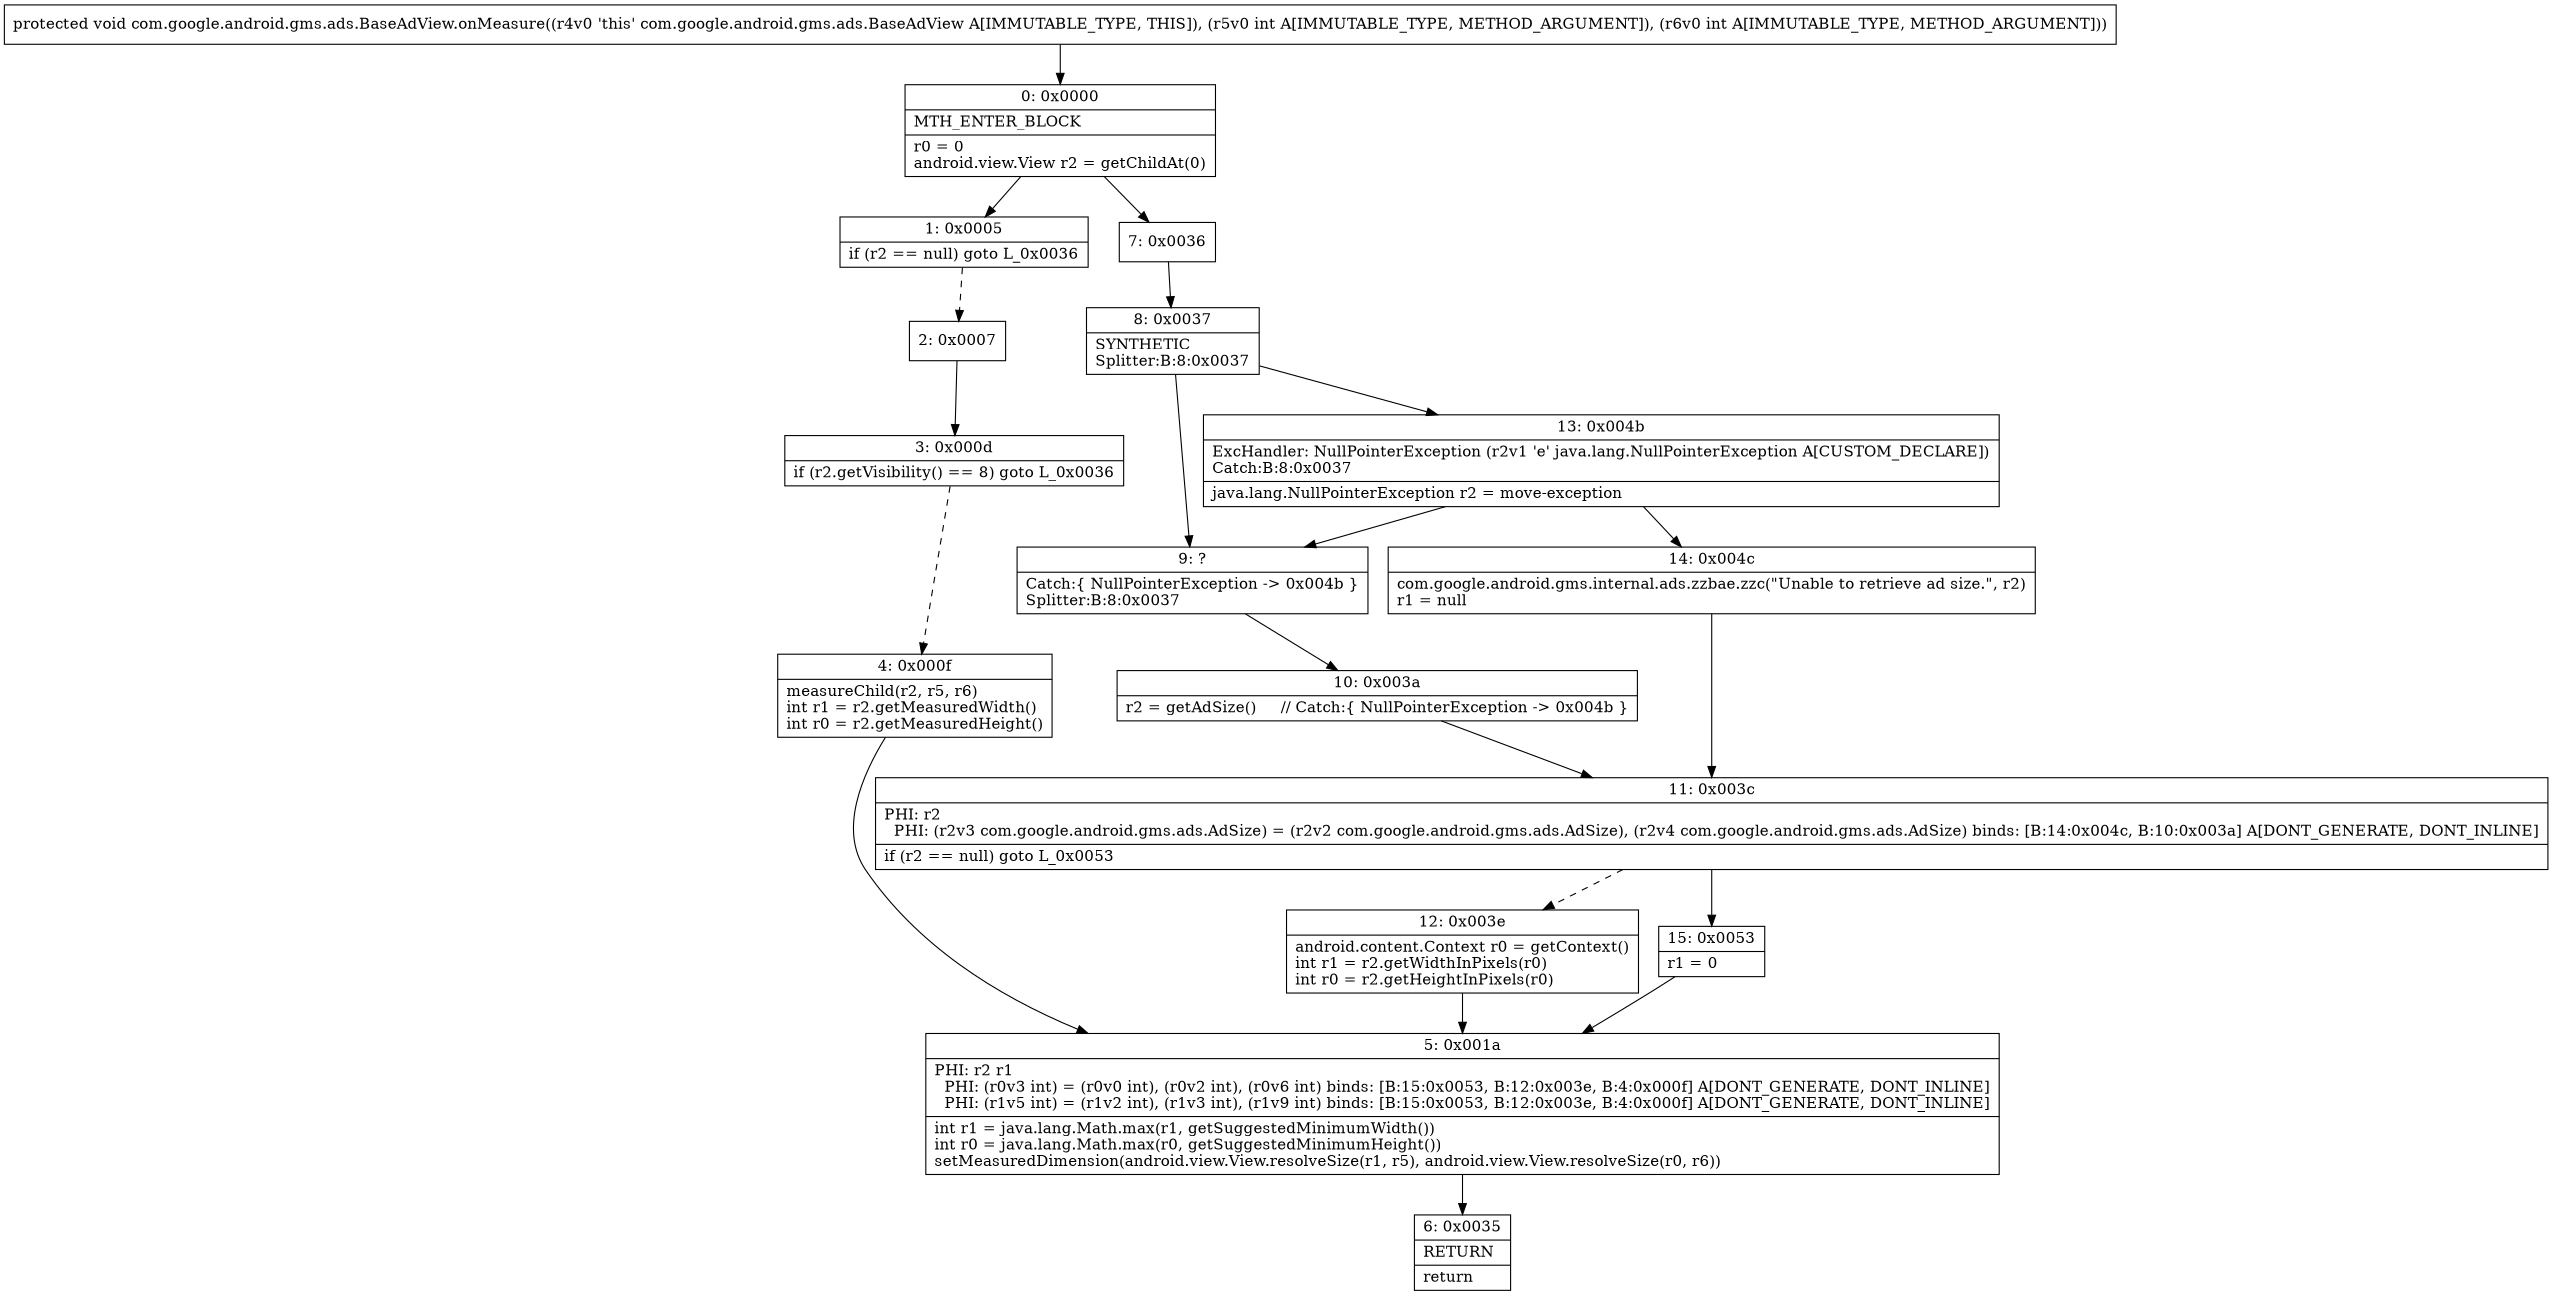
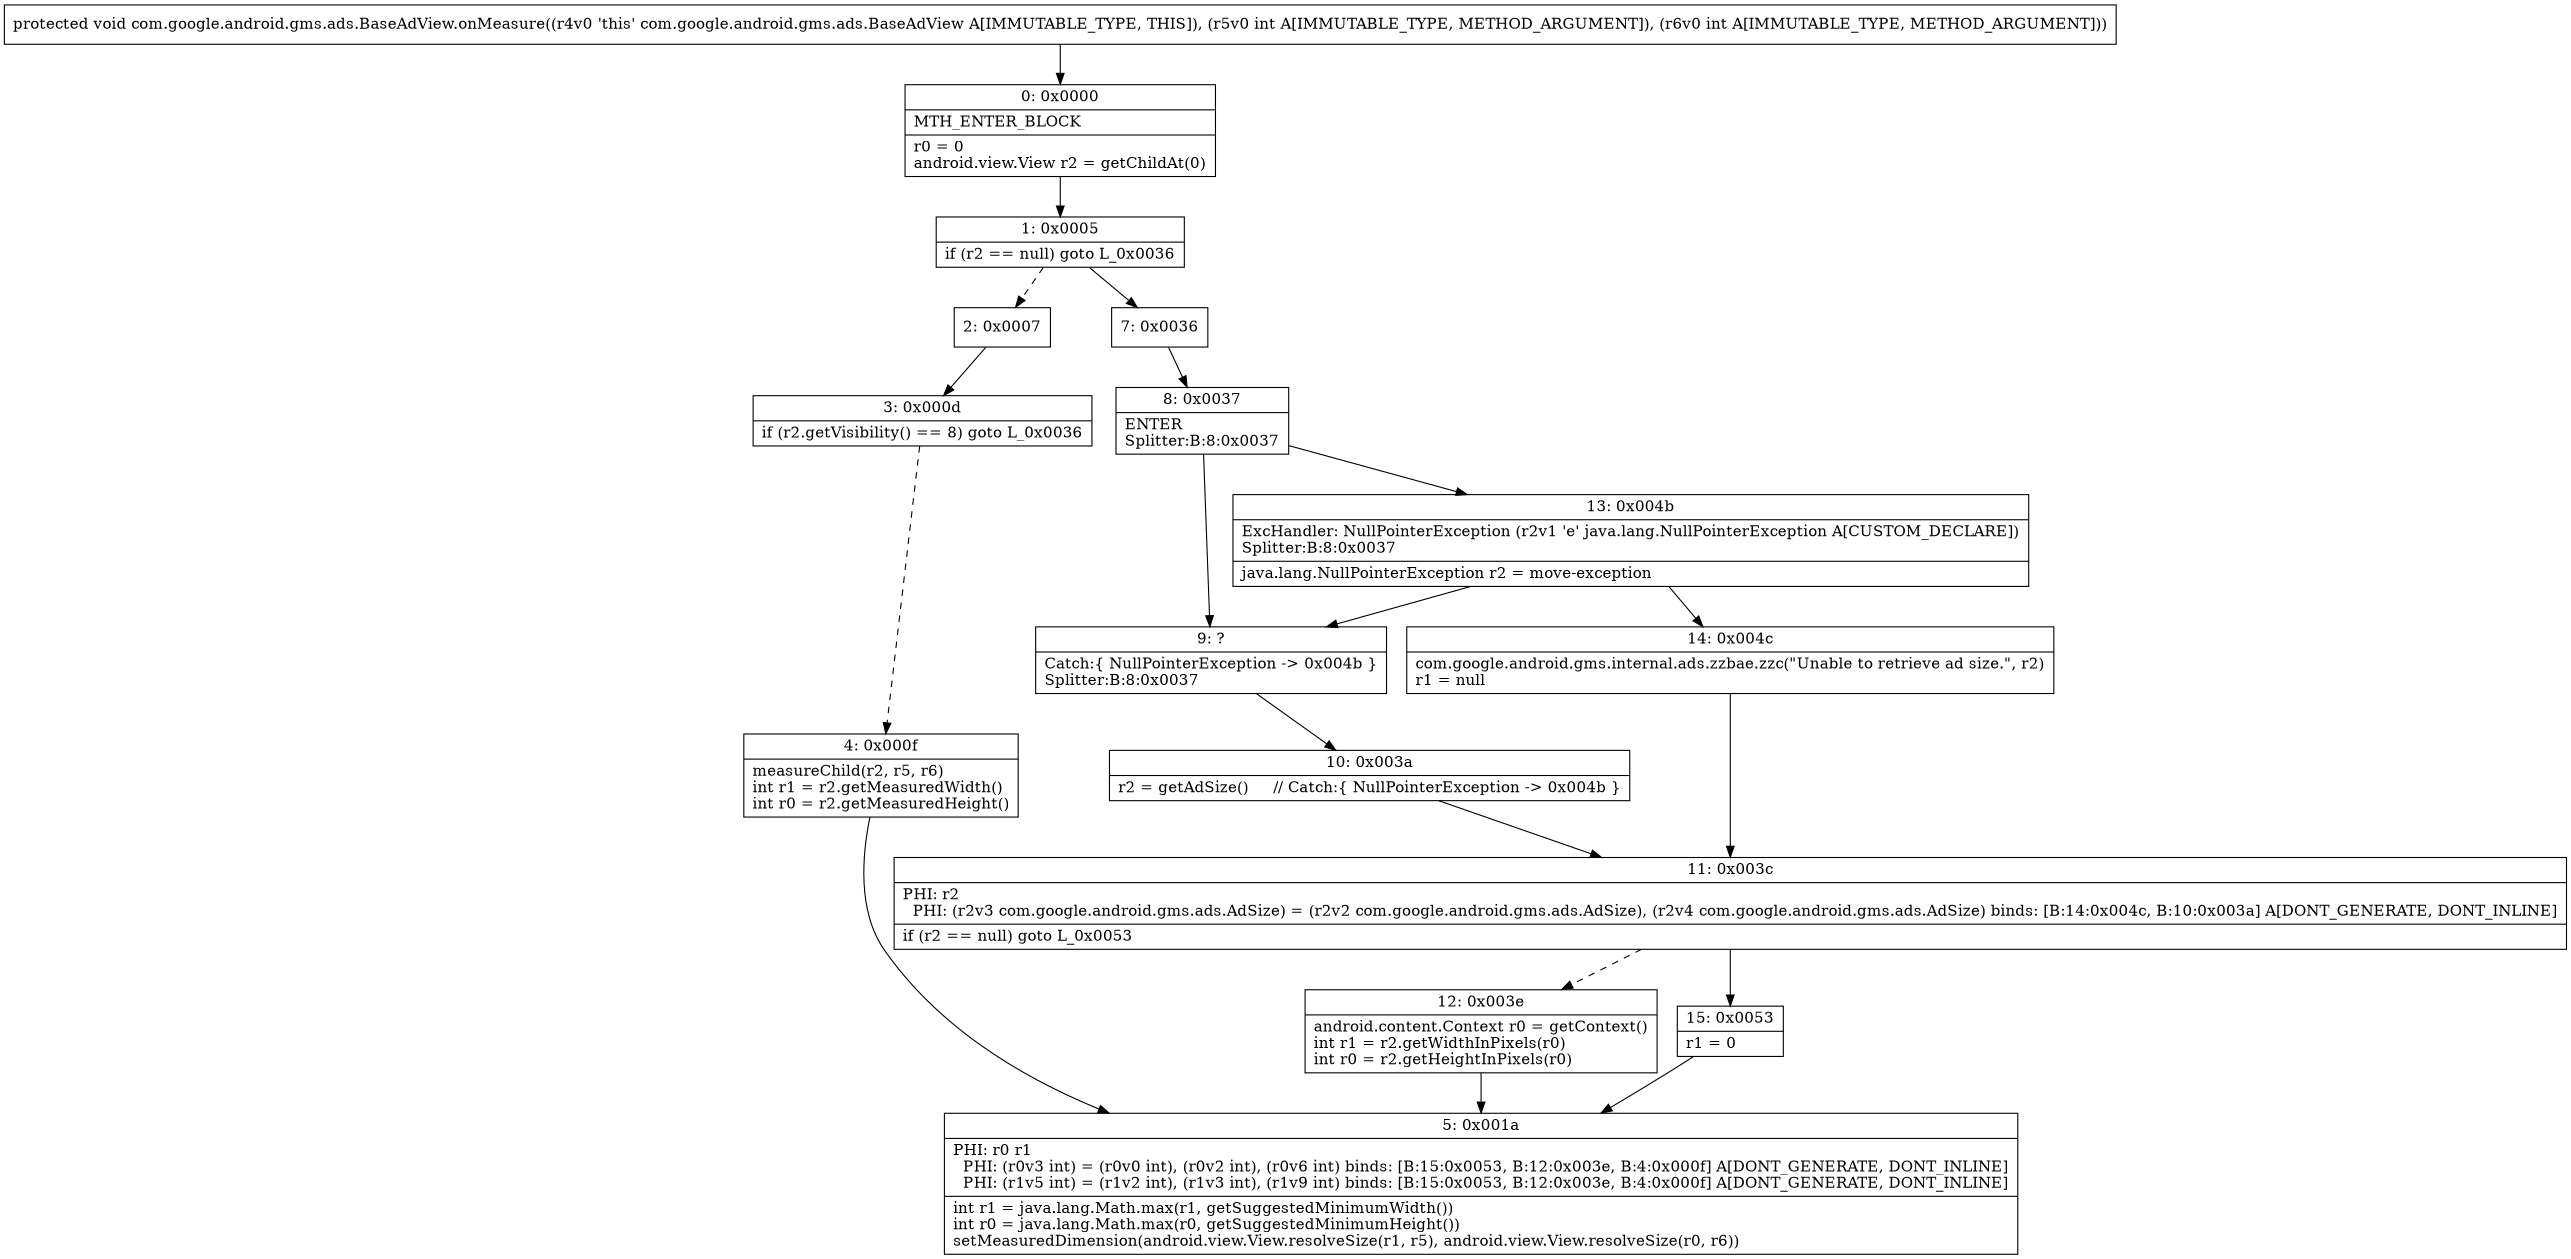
edge "0: 0x0000" -> "7: 0x0036": now "1: 0x0005" -> "7: 0x0036"
node "8: 0x0037": text "SYNTHETIC" -> "ENTER"
node "13: 0x004b": text "Catch:B:8:0x0037" -> "Splitter:B:8:0x0037"
node "5: 0x001a": text "PHI: r2 r1" -> "PHI: r0 r1"
node "6: 0x0035": removed
